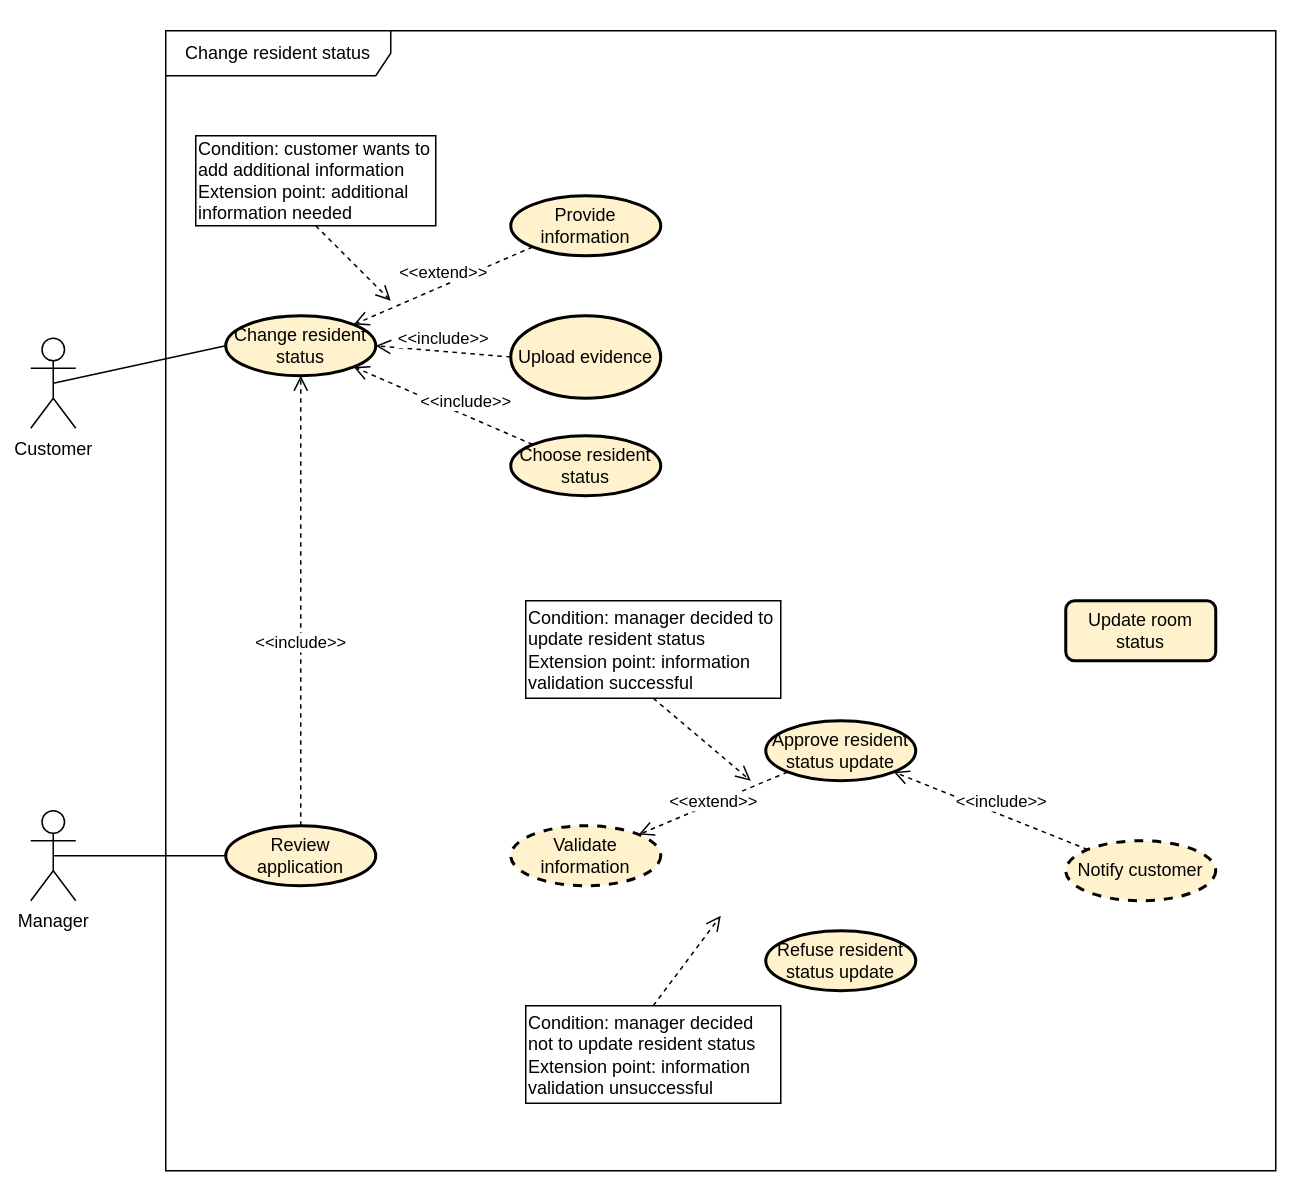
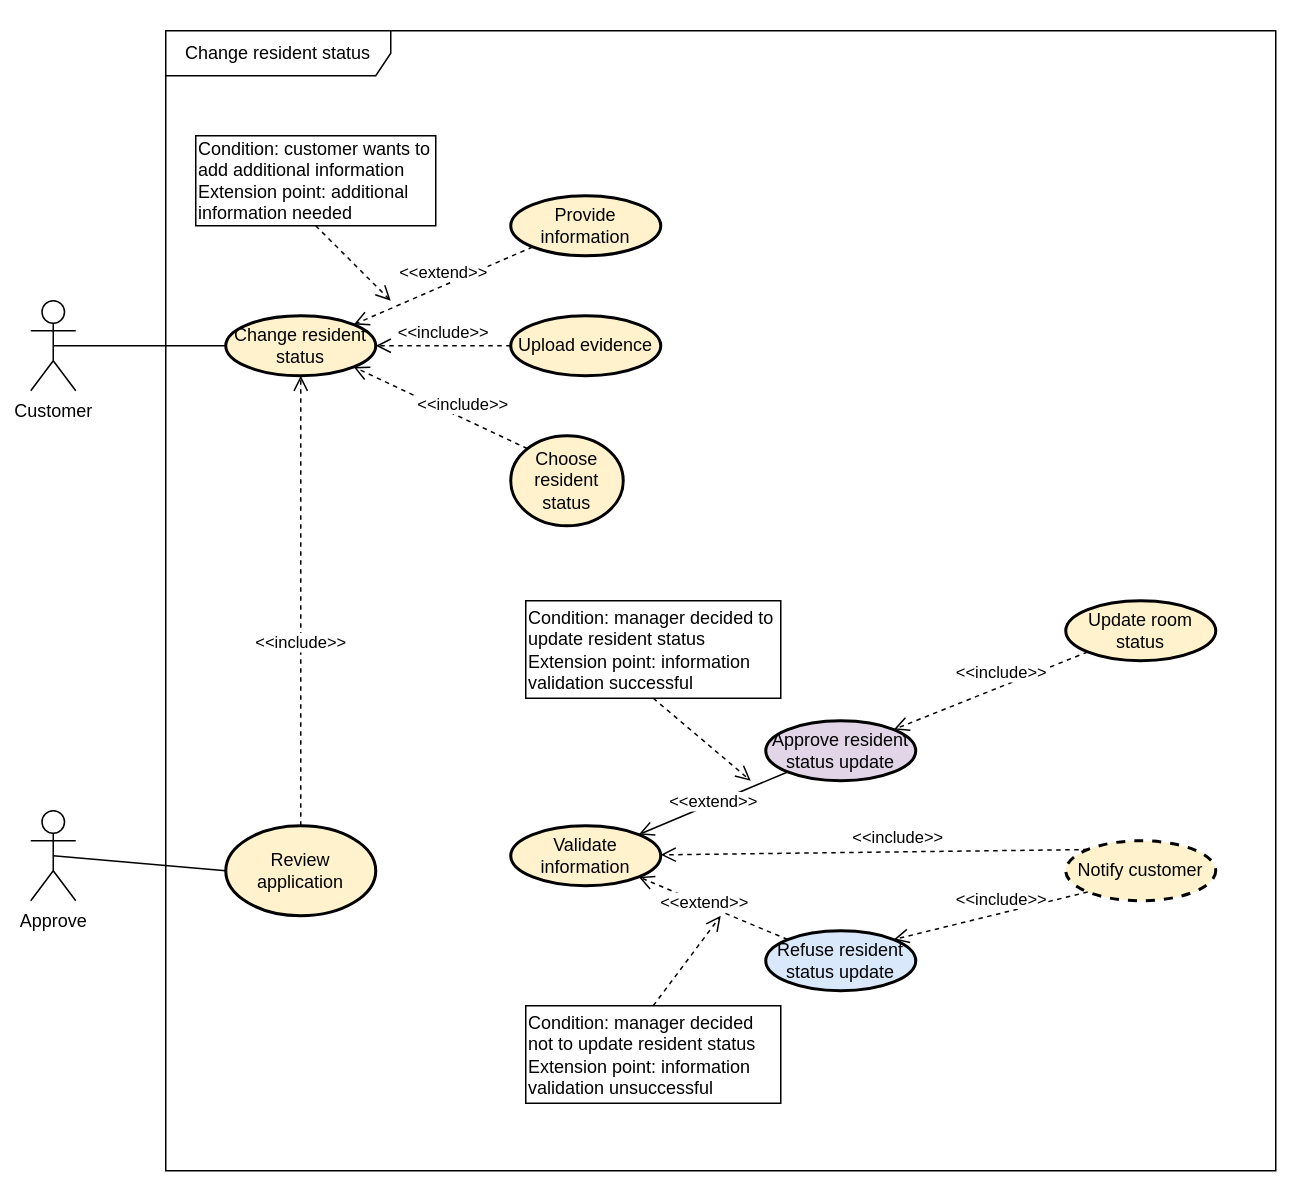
node "Upload evidence": size 150x83 -> 150x60
node "Customer": moved (53, 383) -> (53, 346)
node "Choose resident status": size 150x60 -> 113x90
node "Update room status": shape rounded rectangle -> ellipse
edge "Update room status" -> "Approve resident status update": added, label "<<include>>"
node "Approve resident status update": fillcolor #fff2cc -> #e1d5e7
edge "Notify customer" -> "Approve resident status update": now "Notify customer" -> "Validate information"
edge "Approve resident status update" -> "Validate information": style dashed -> solid
node "Review application": size 150x60 -> 150x90
node "Validate information": style dashed -> solid
node "Manager": label "Manager" -> "Approve"
edge "Notify customer" -> "Refuse resident status update": added, label "<<include>>"
edge "Refuse resident status update" -> "Validate information": added, label "<<extend>>"
node "Refuse resident status update": fillcolor #fff2cc -> #dae8fc
